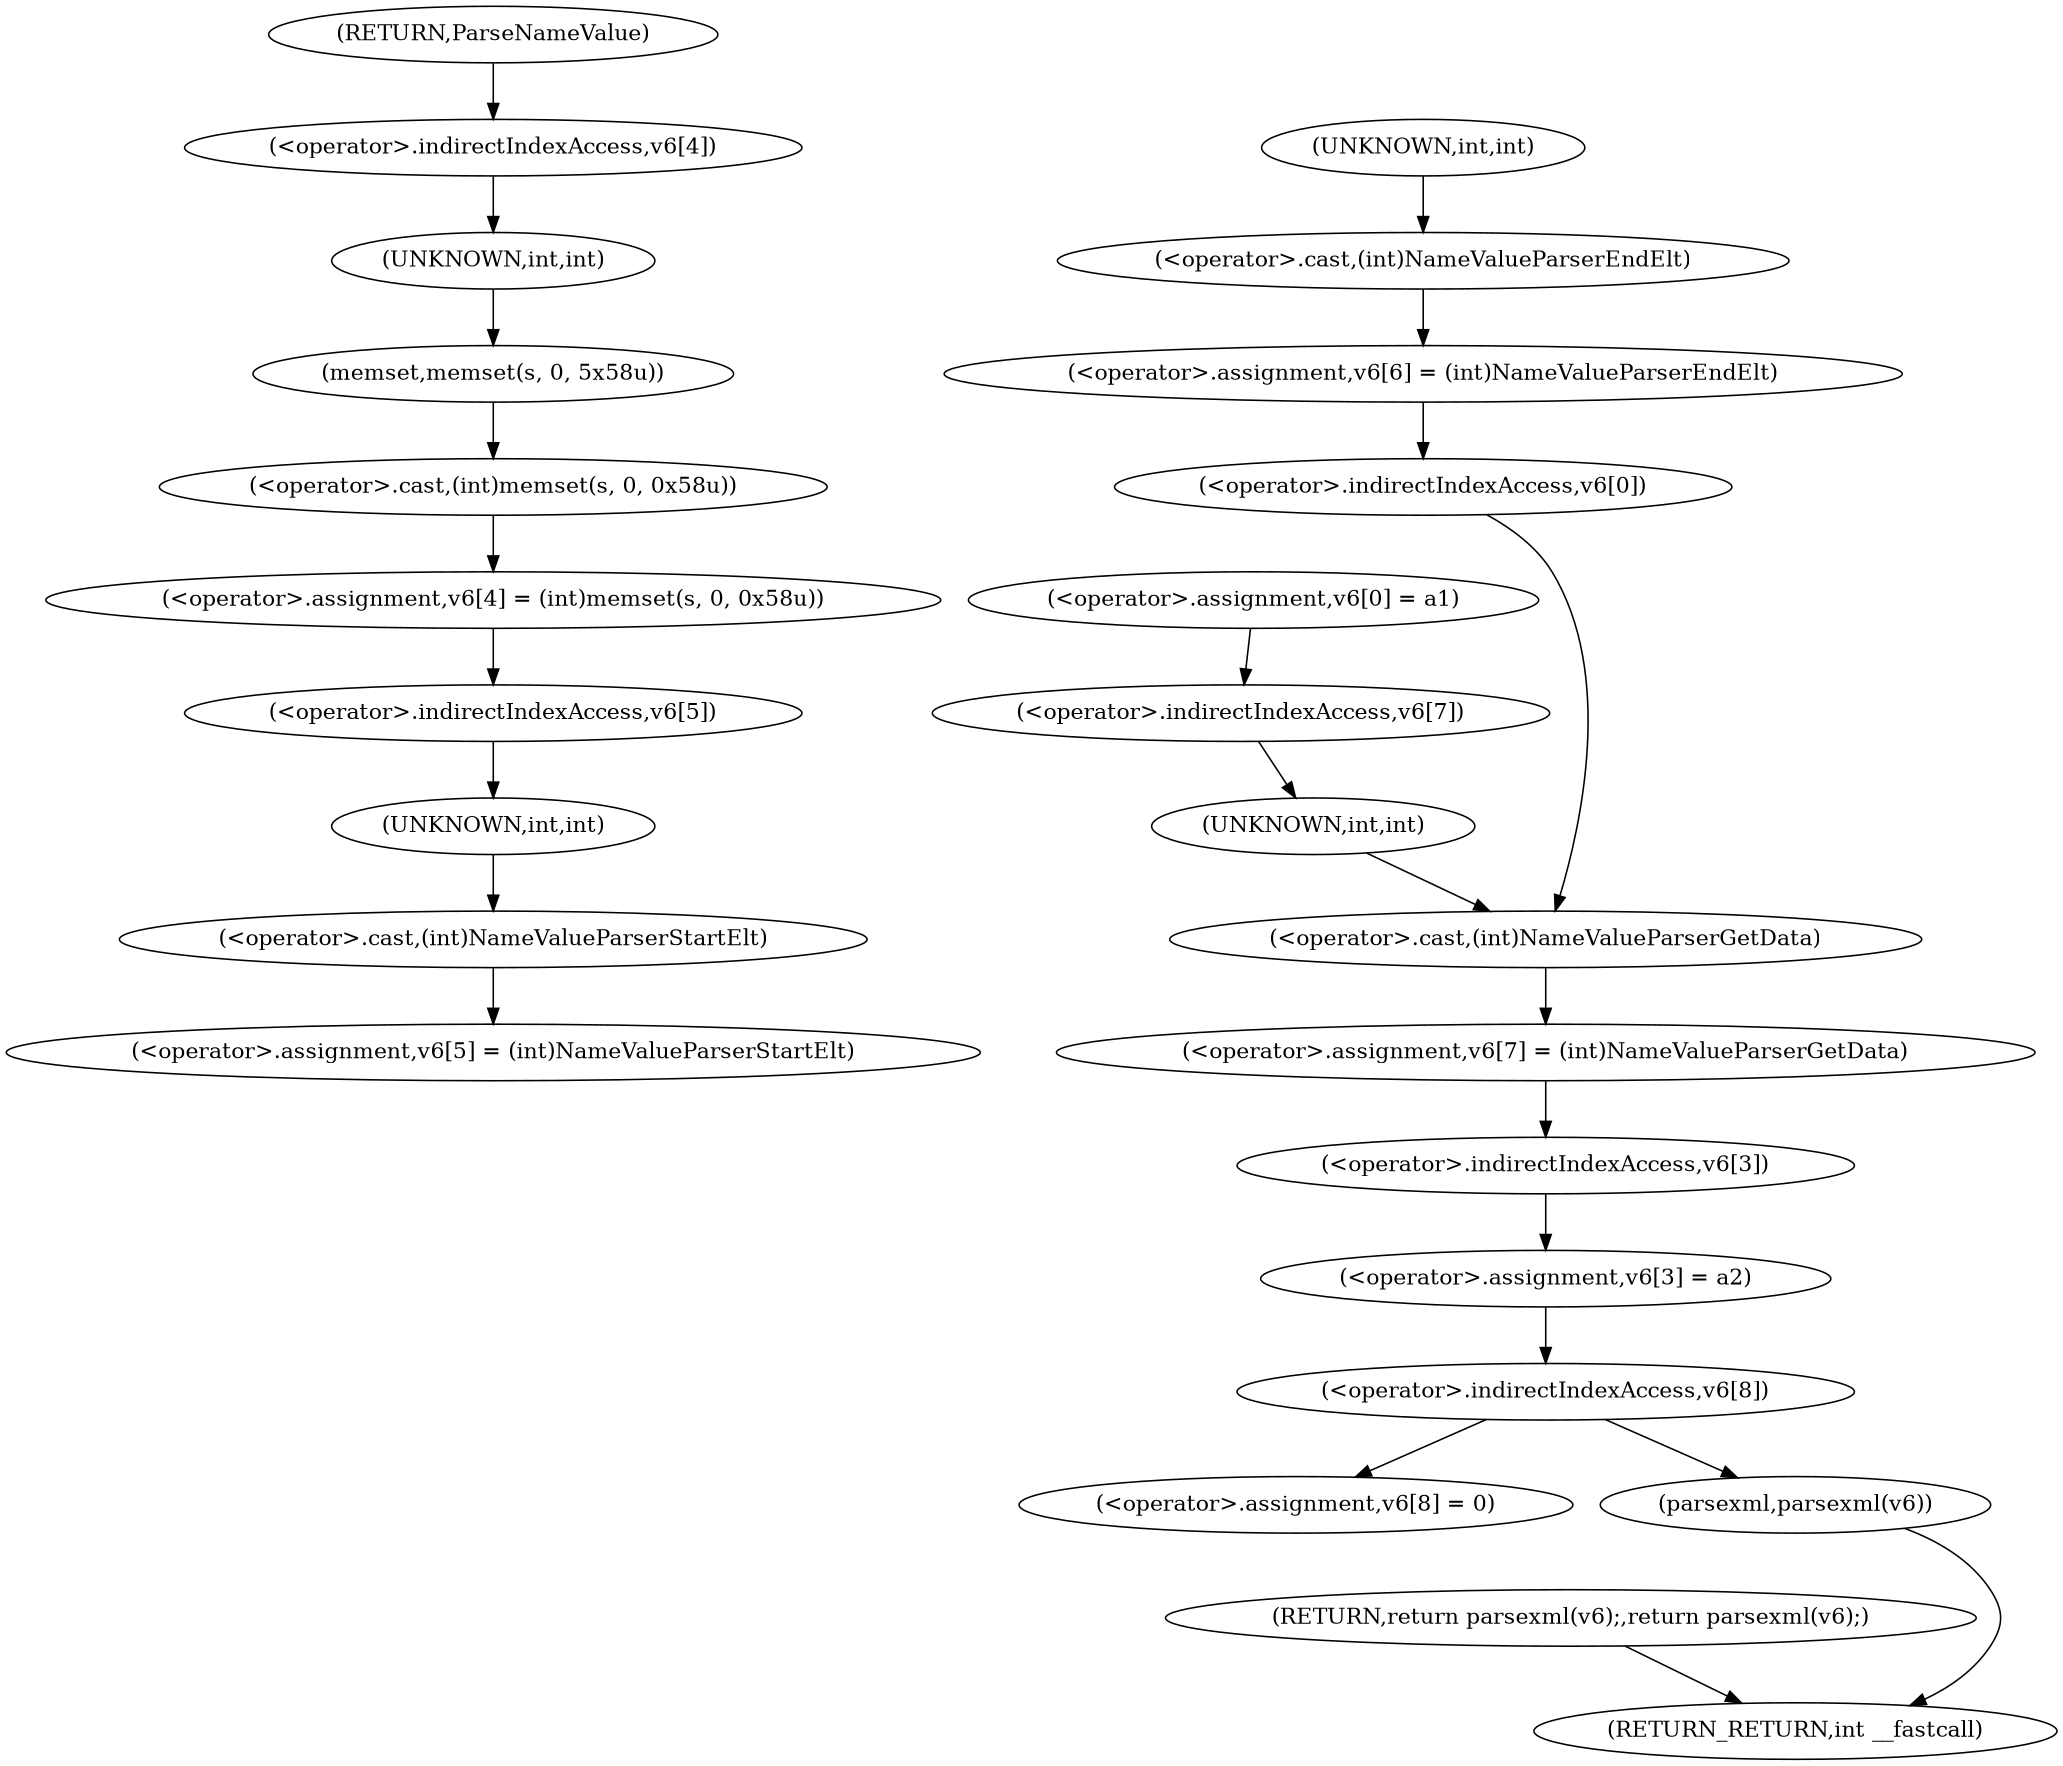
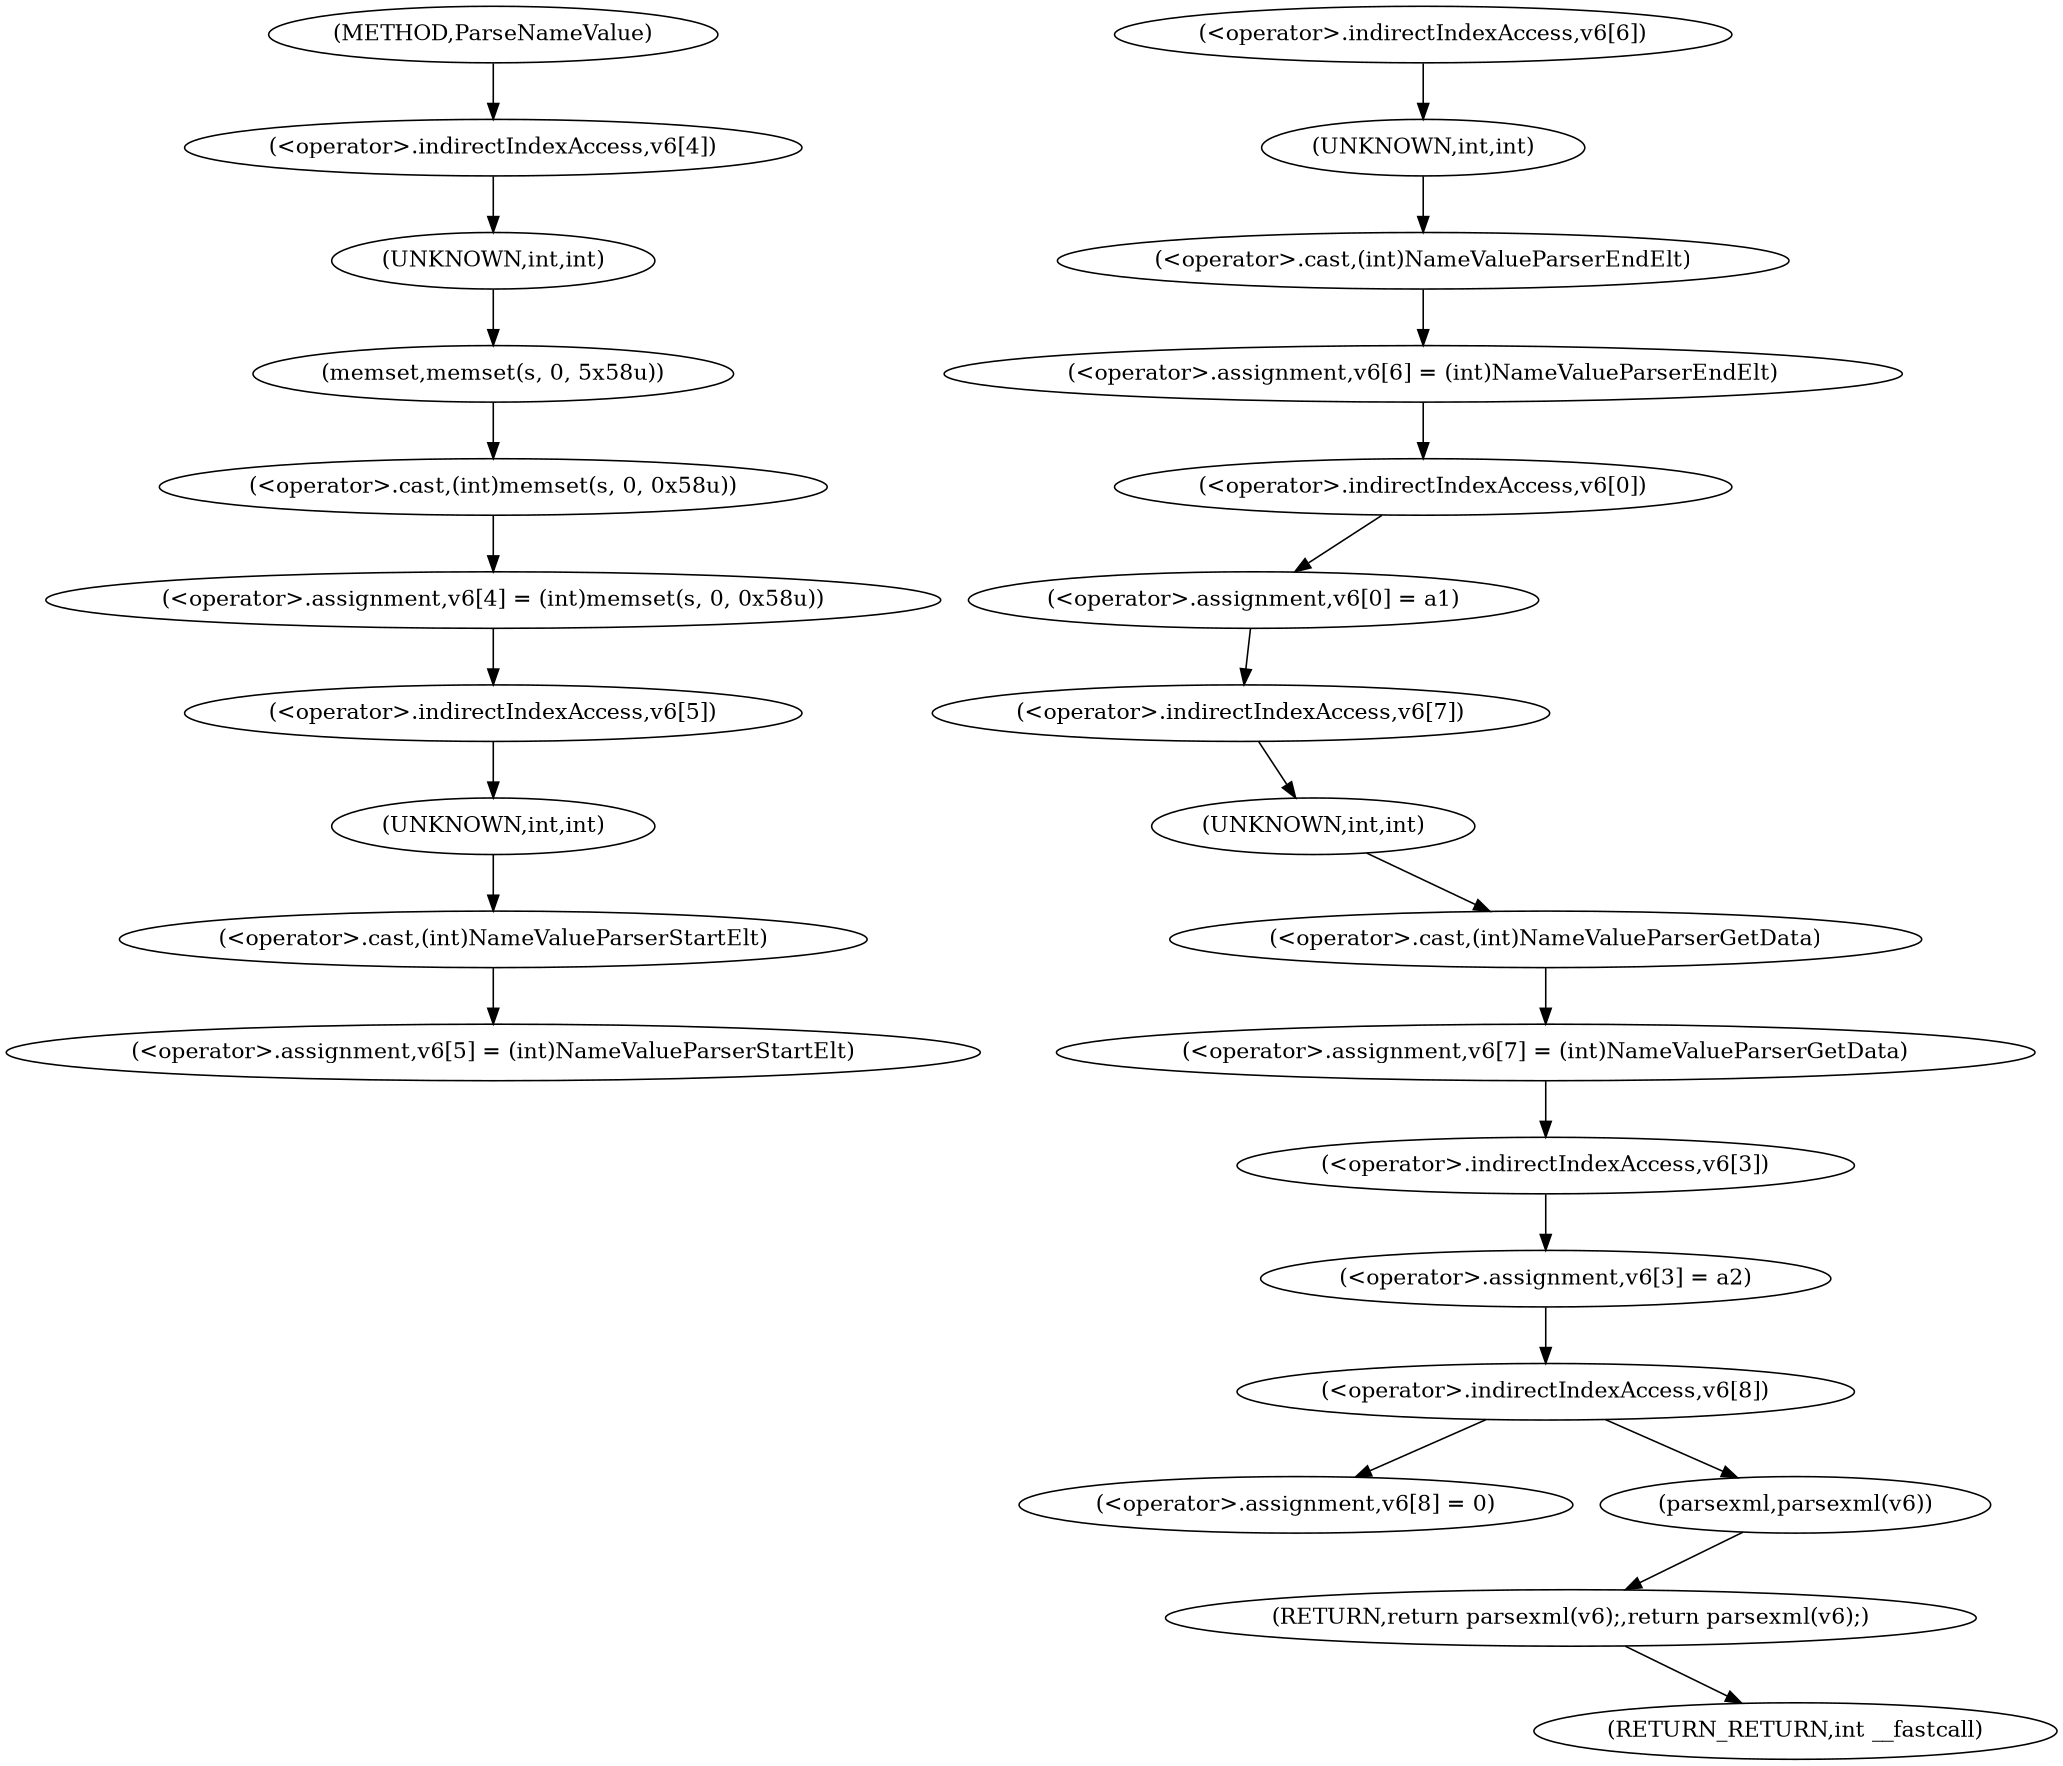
node "(RETURN,ParseNameValue)": label "(RETURN,ParseNameValue)" -> "(METHOD,ParseNameValue)"
node "(<operator>.indirectIndexAccess,v6[6])": added
edge "(<operator>.indirectIndexAccess,v6[0])" -> "(<operator>.cast,(int)NameValueParserGetData)": now "(<operator>.indirectIndexAccess,v6[0])" -> "(<operator>.assignment,v6[0] = a1)"
edge "(parsexml,parsexml(v6))" -> "(RETURN_RETURN,int __fastcall)": now "(parsexml,parsexml(v6))" -> "(RETURN,return parsexml(v6);,return parsexml(v6);)"
